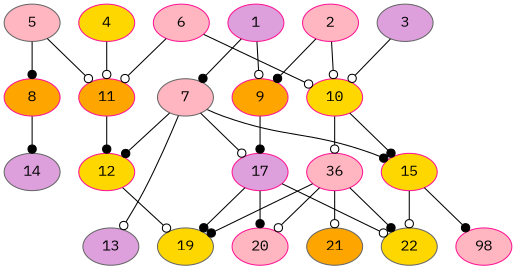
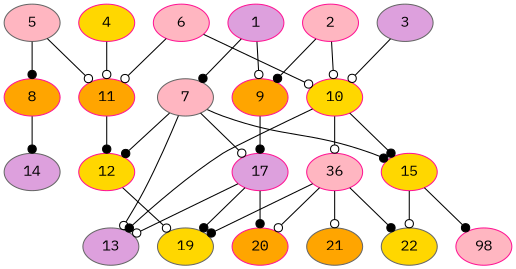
edge "10" -> "13": added
edge "17" -> "22": now "17" -> "13"
node "20": fillcolor lightpink -> orange
